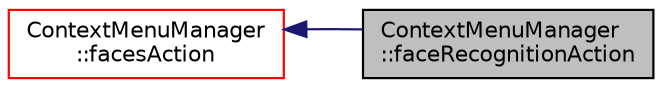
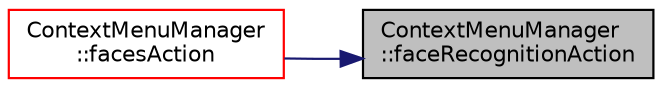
edge "ContextMenuManager ::faceRecognitionAction" -> "ContextMenuManager ::facesAction": reversed
